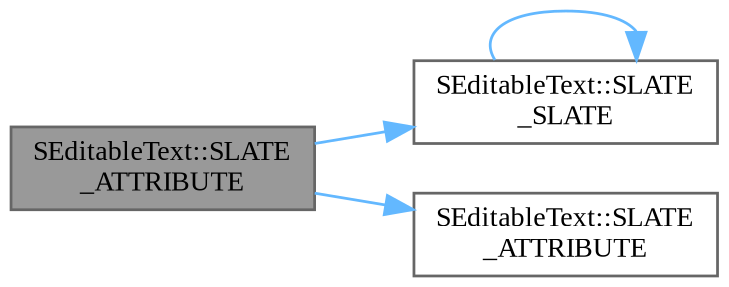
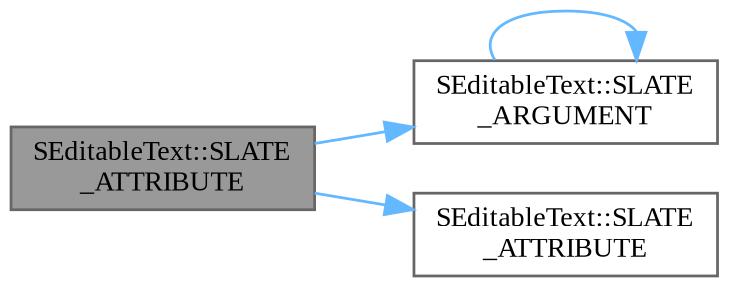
node "SEditableText::SLATE _SLATE": label "SEditableText::SLATE _SLATE" -> "SEditableText::SLATE _ARGUMENT"
